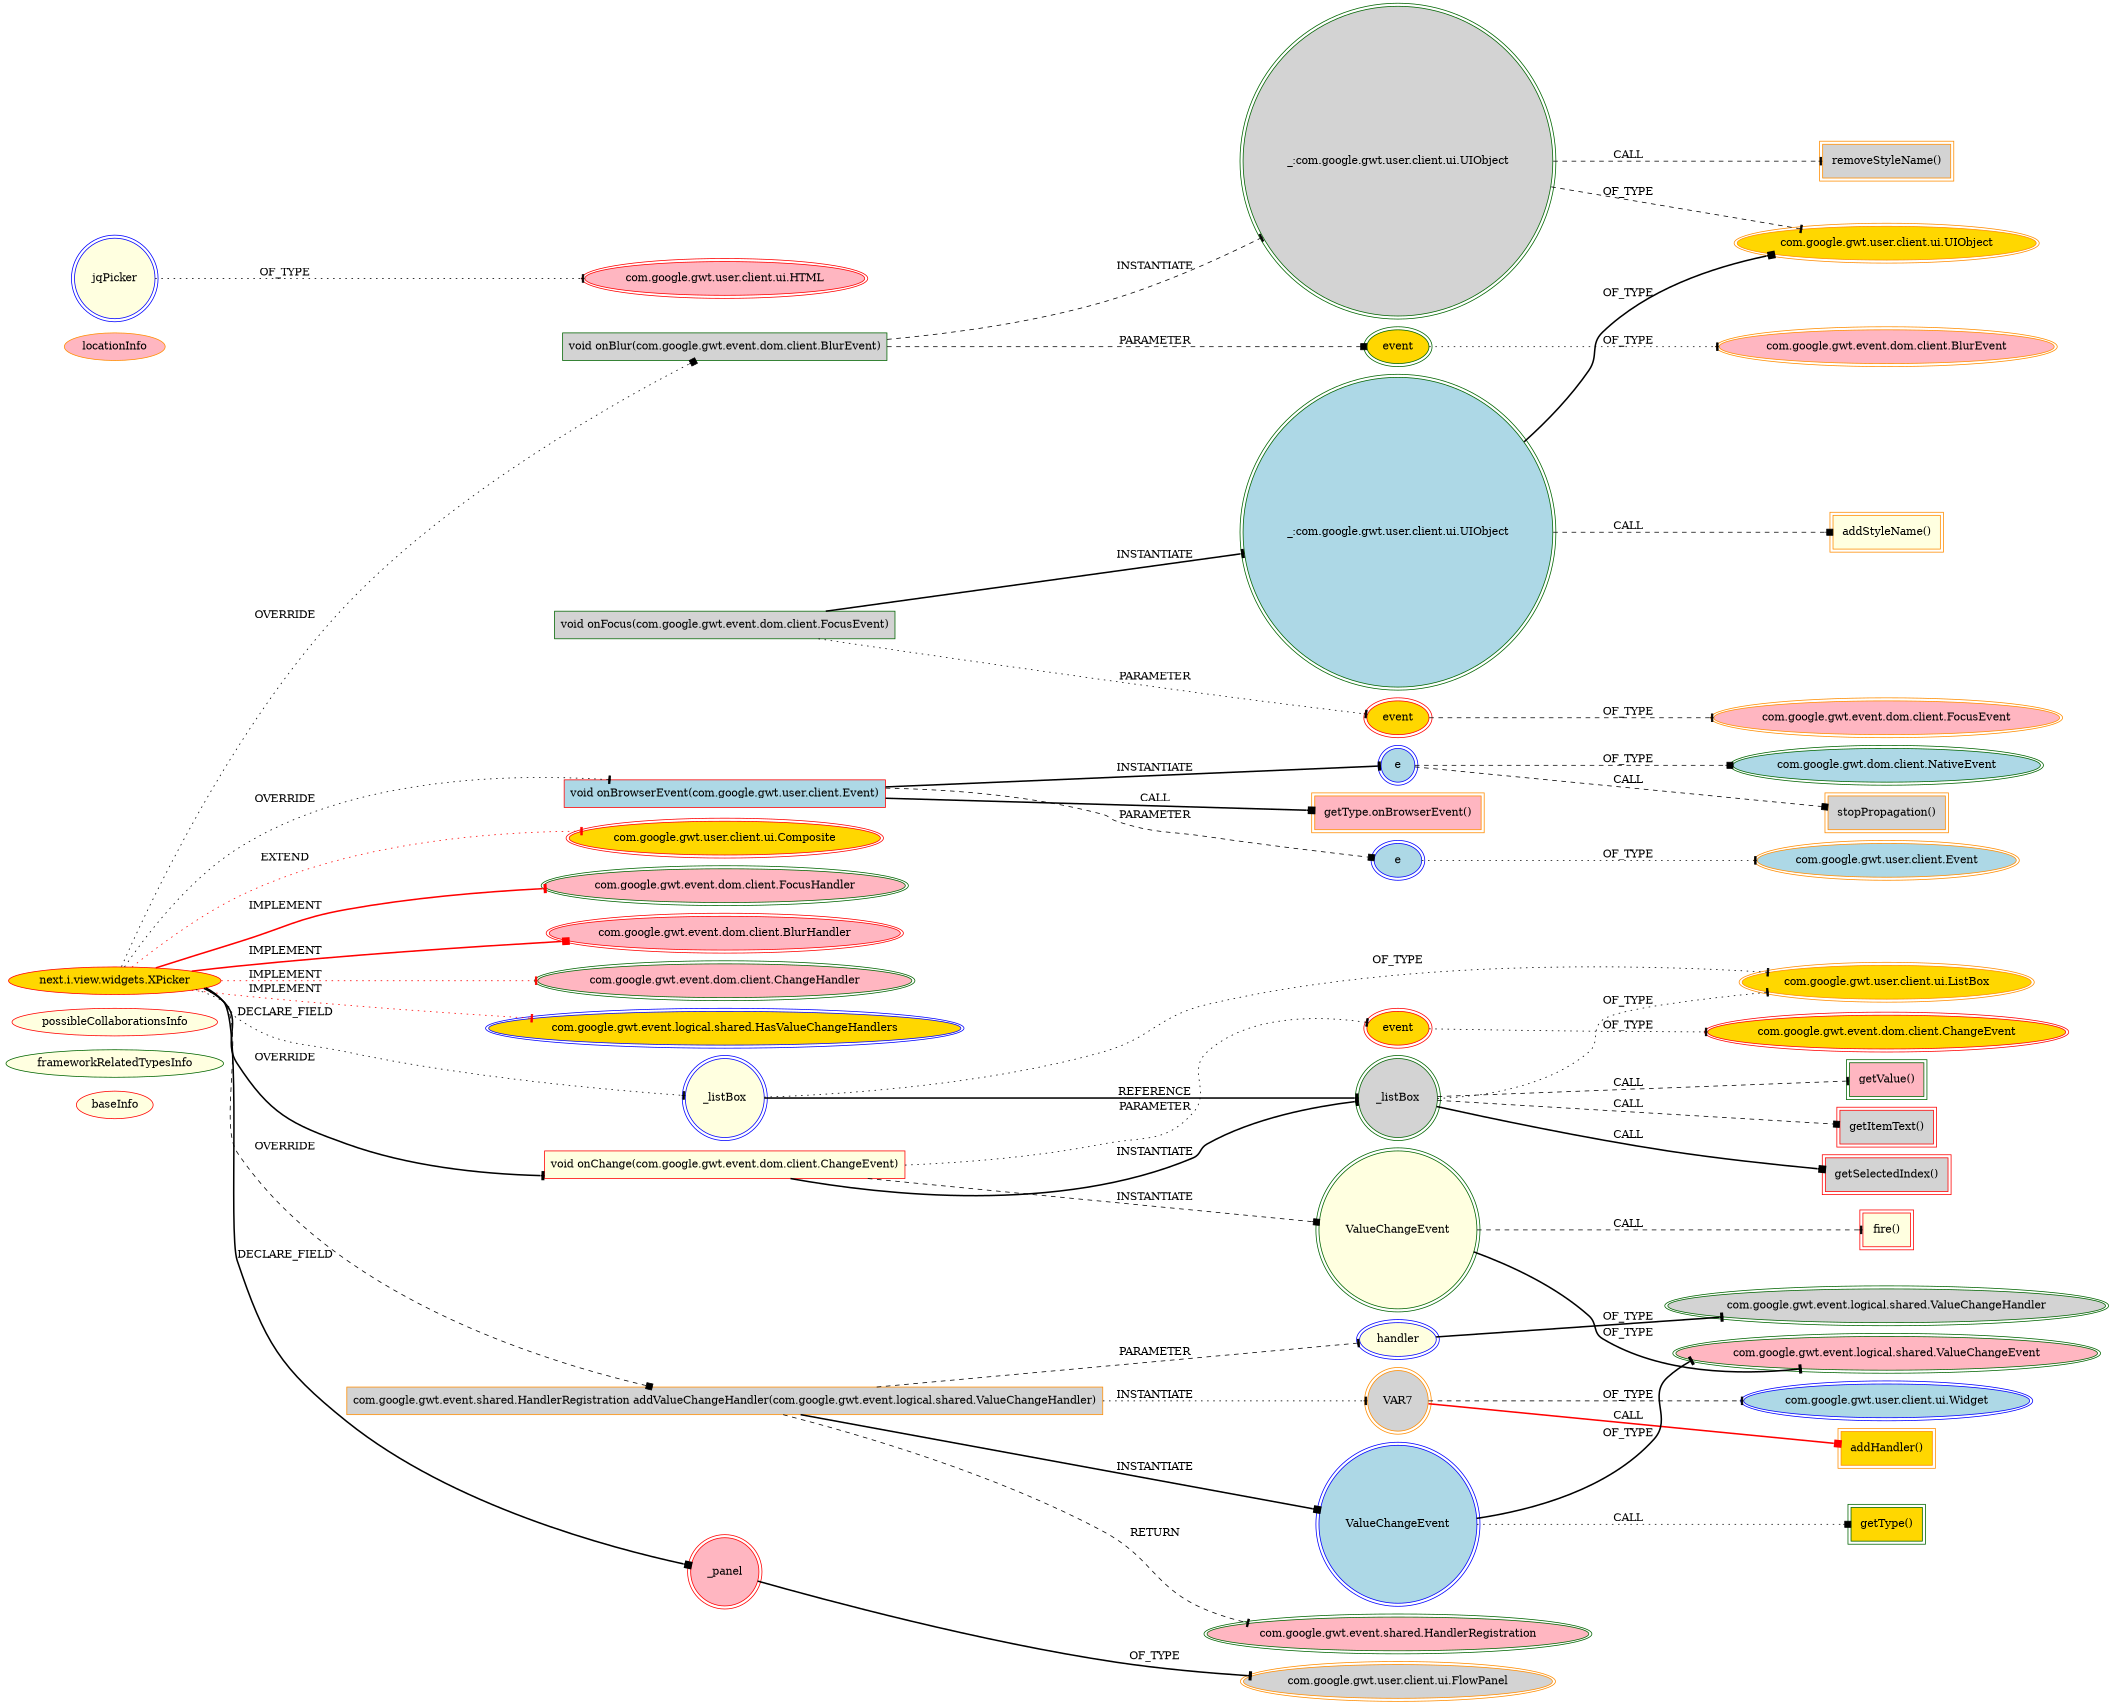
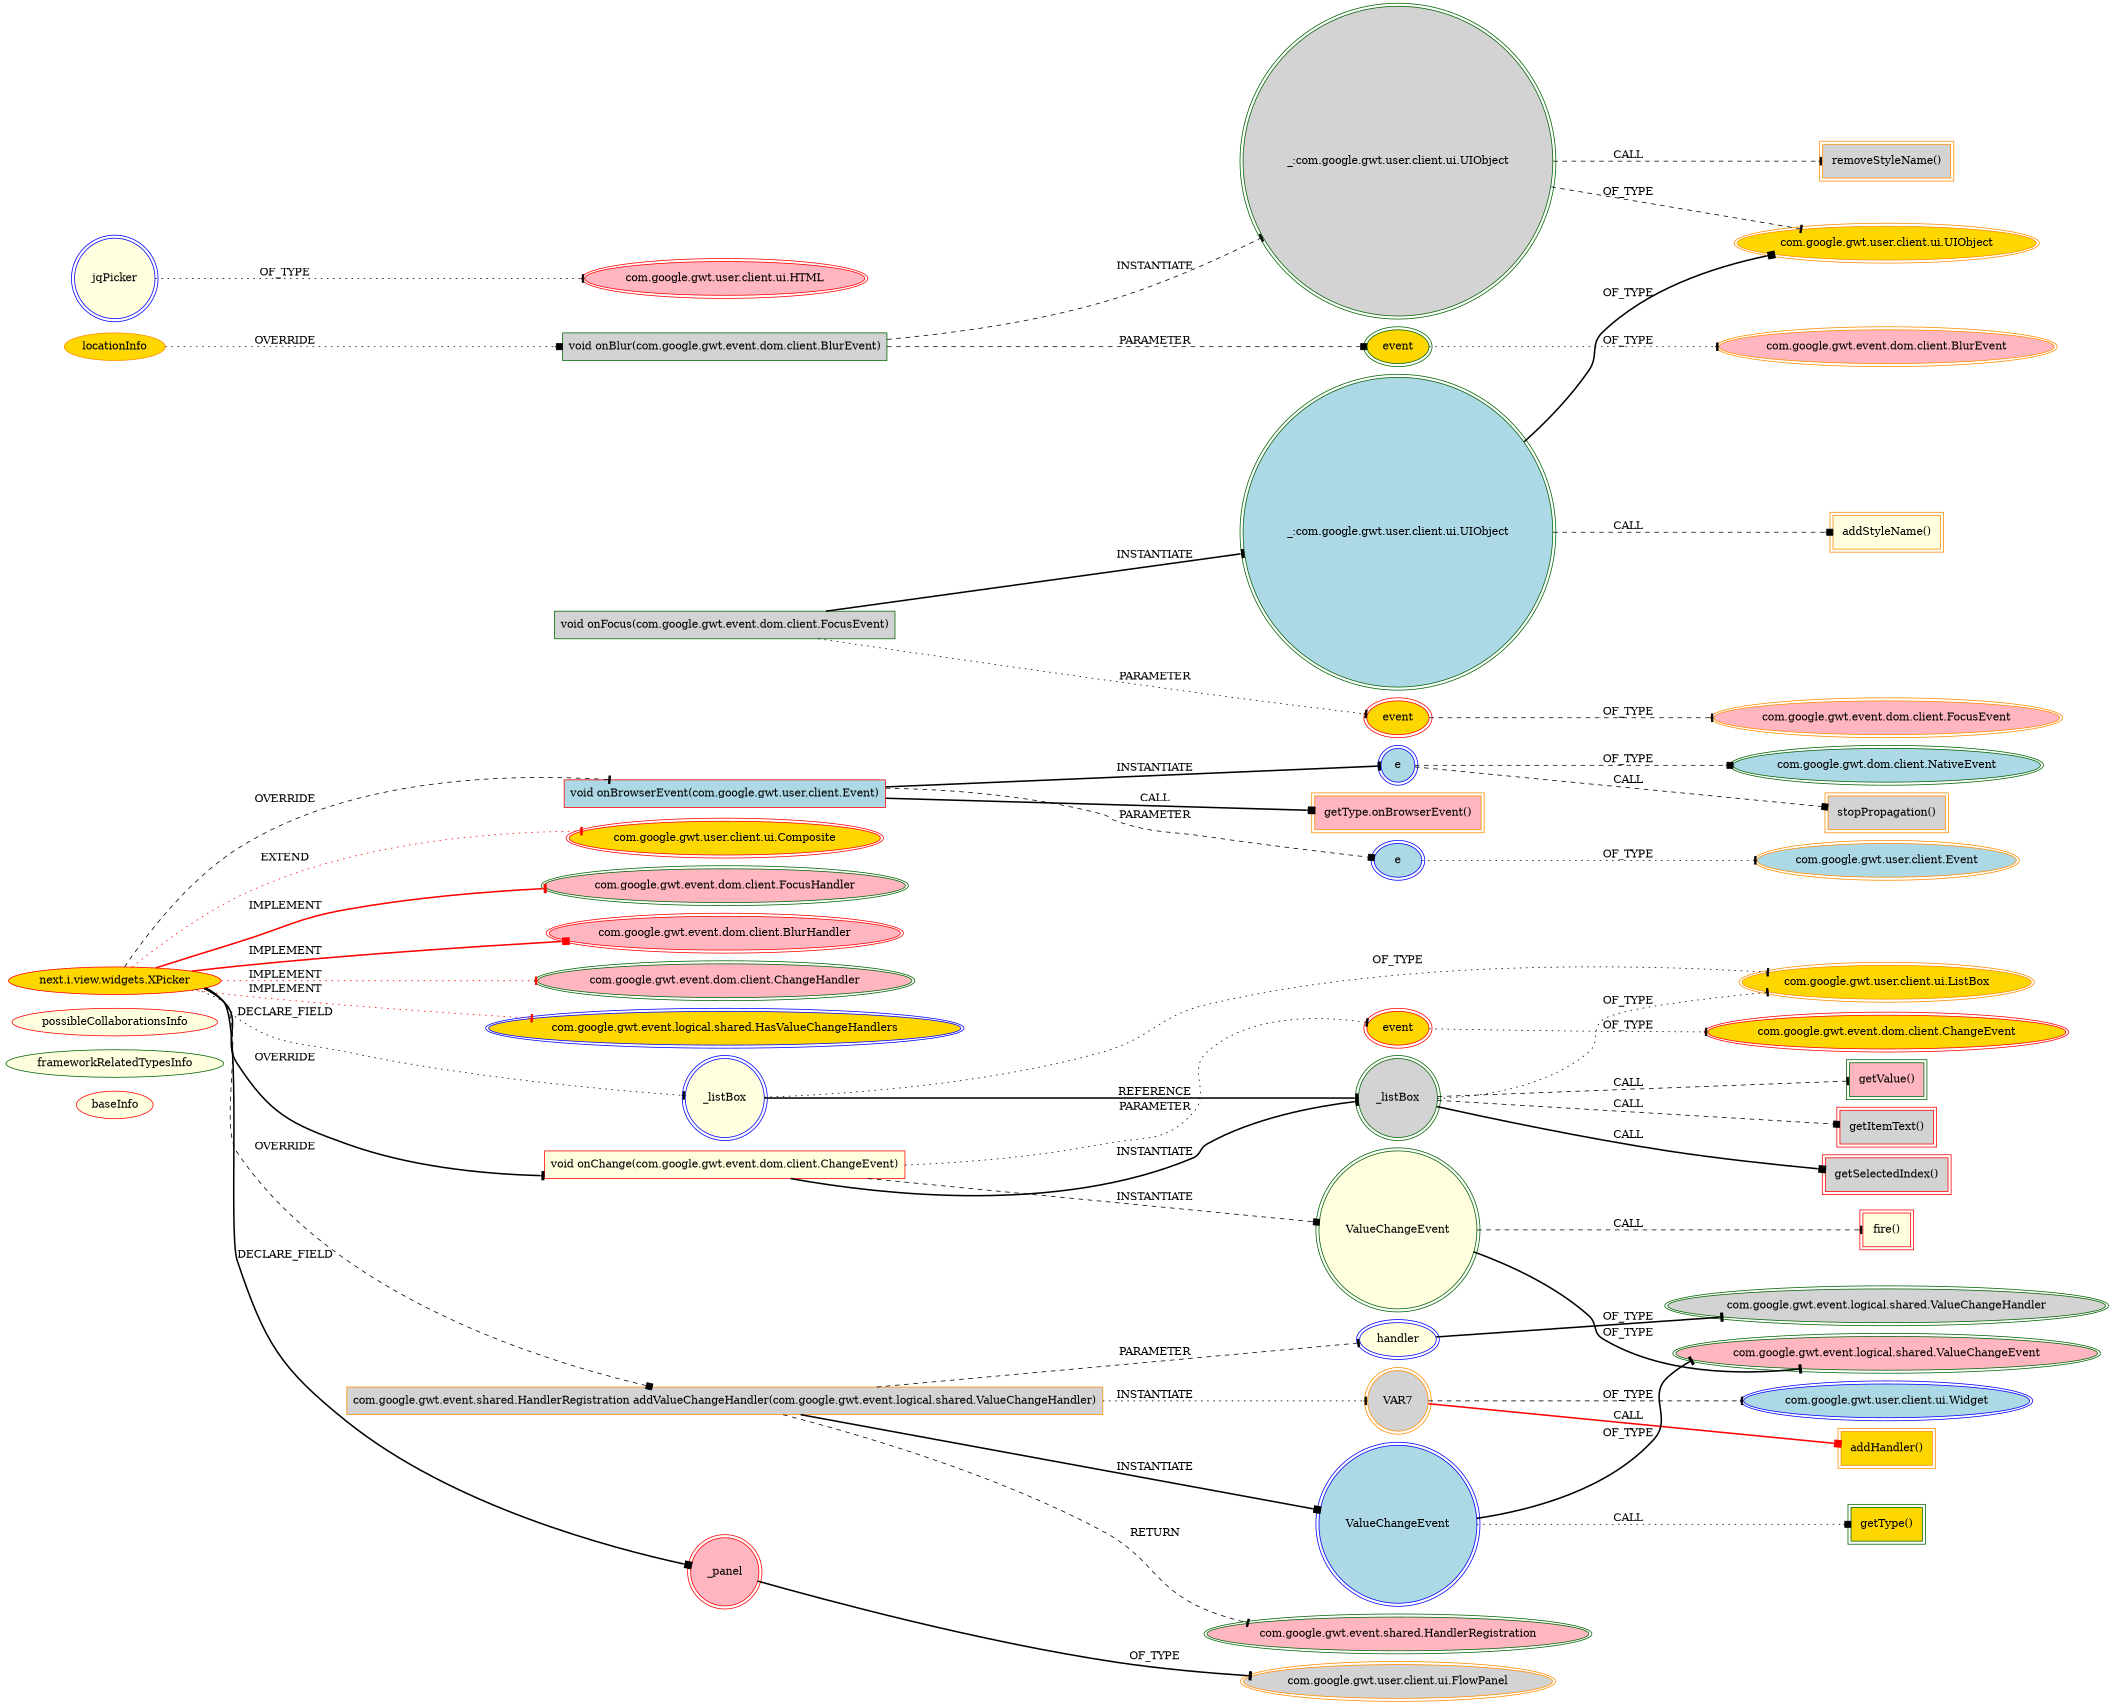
node "locationInfo": fillcolor lightpink -> gold
edge "next.i.view.widgets.XPicker" -> "void onBlur(com.google.gwt.event.dom.client.BlurEvent)": now "locationInfo" -> "void onBlur(com.google.gwt.event.dom.client.BlurEvent)"
edge "next.i.view.widgets.XPicker" -> "void onBrowserEvent(com.google.gwt.user.client.Event)": style dotted -> dashed
